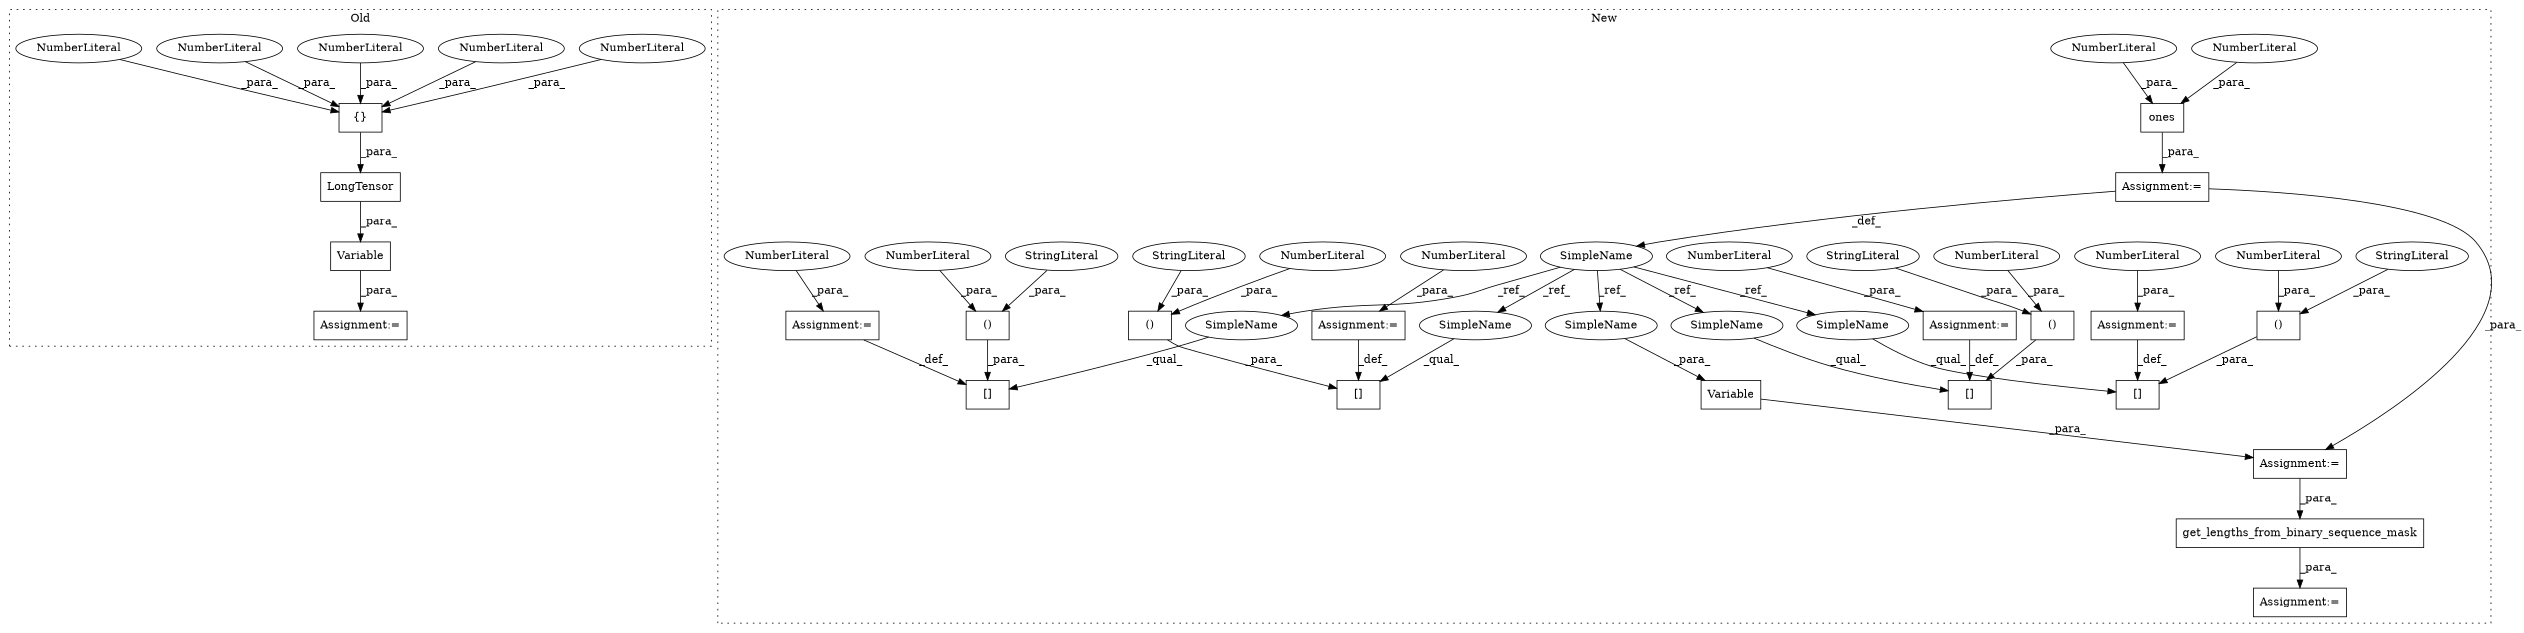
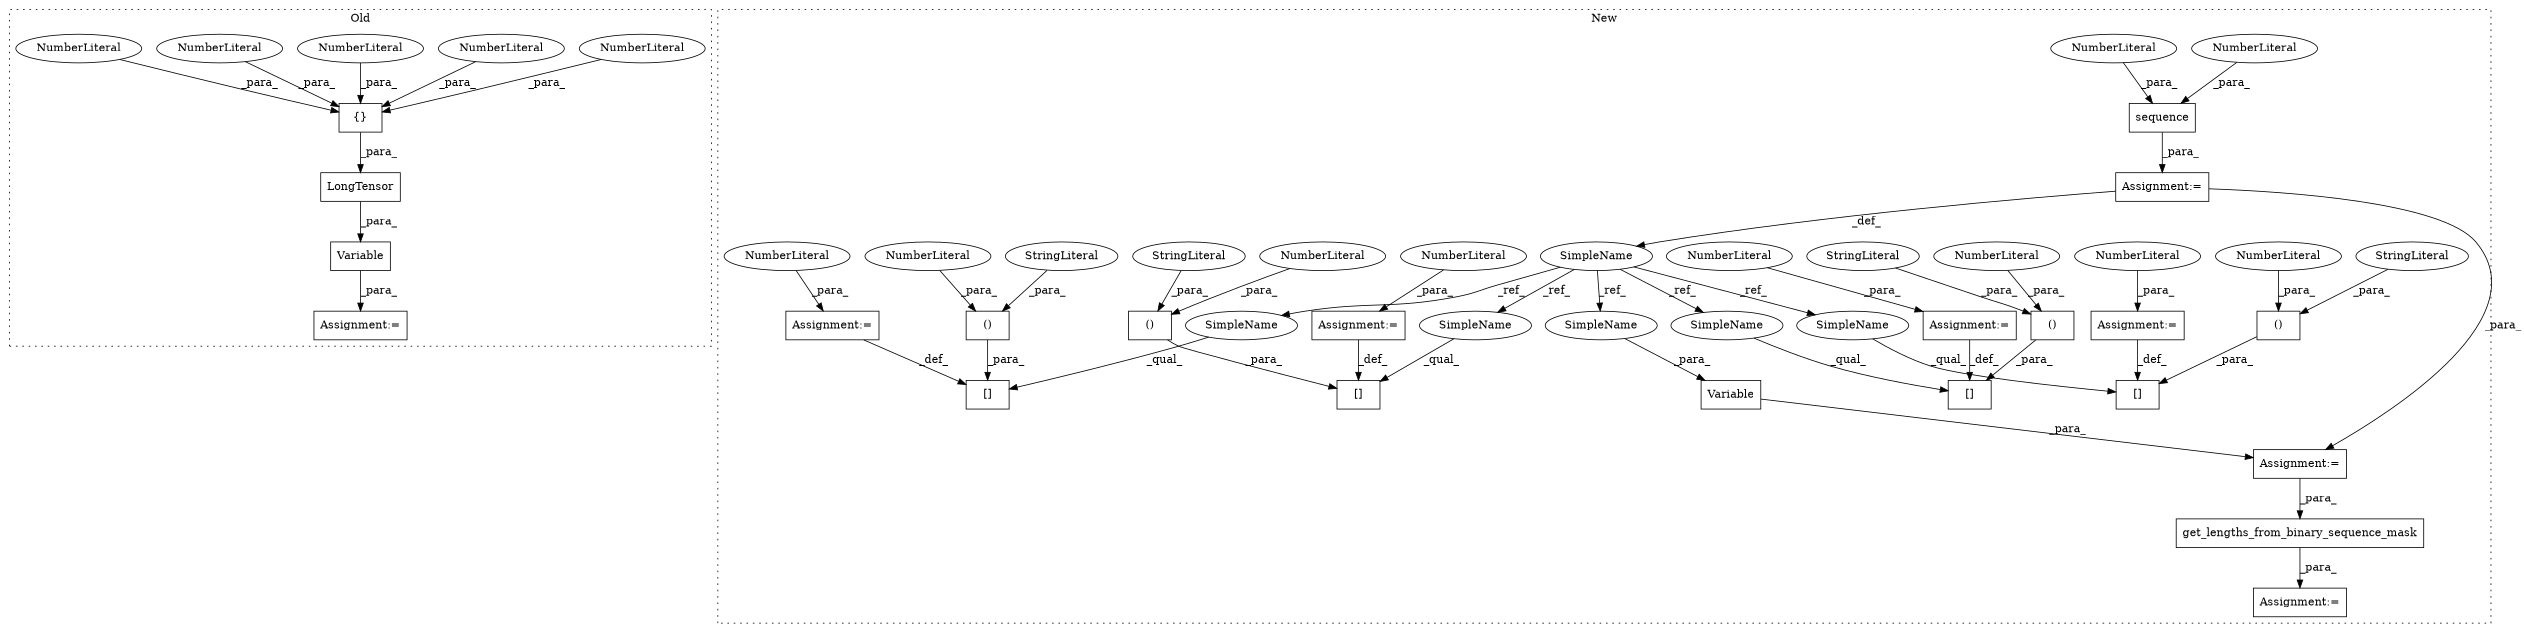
node "ones": label "ones" -> "sequence"
